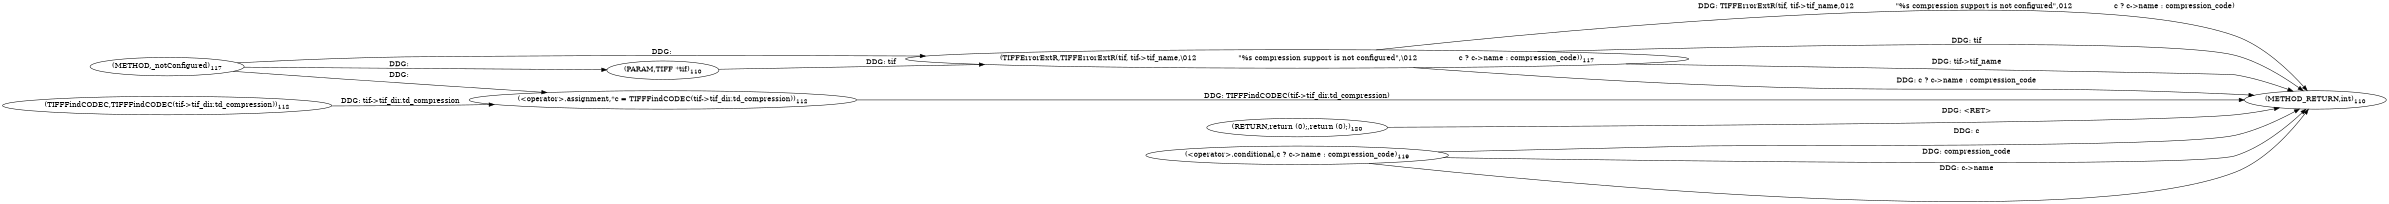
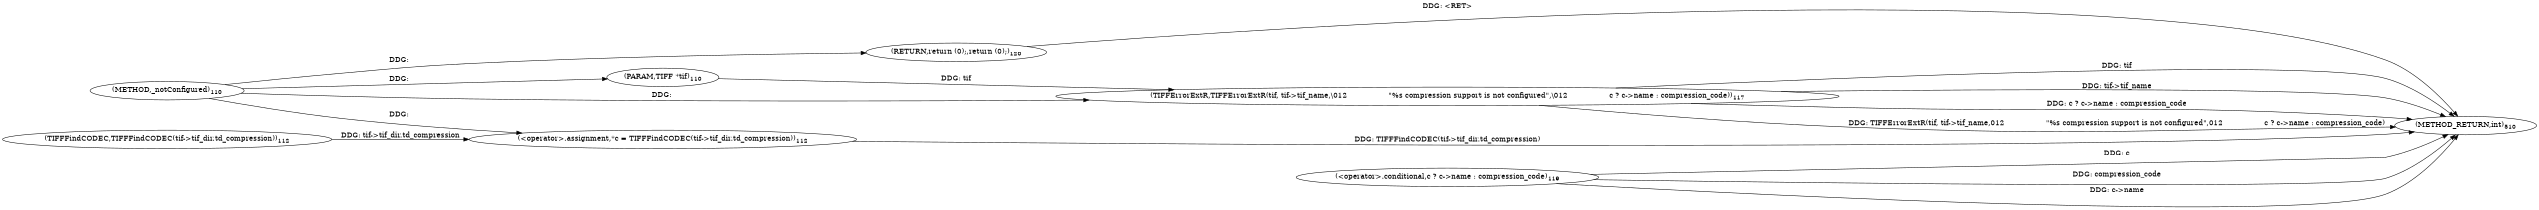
edge "(METHOD,_notConfigured)" -> "(RETURN,return (0);,return (0);)": added, label "DDG:"
node "(METHOD,_notConfigured)": text "117" -> "110"
node "(METHOD_RETURN,int)": text "110" -> "510"
